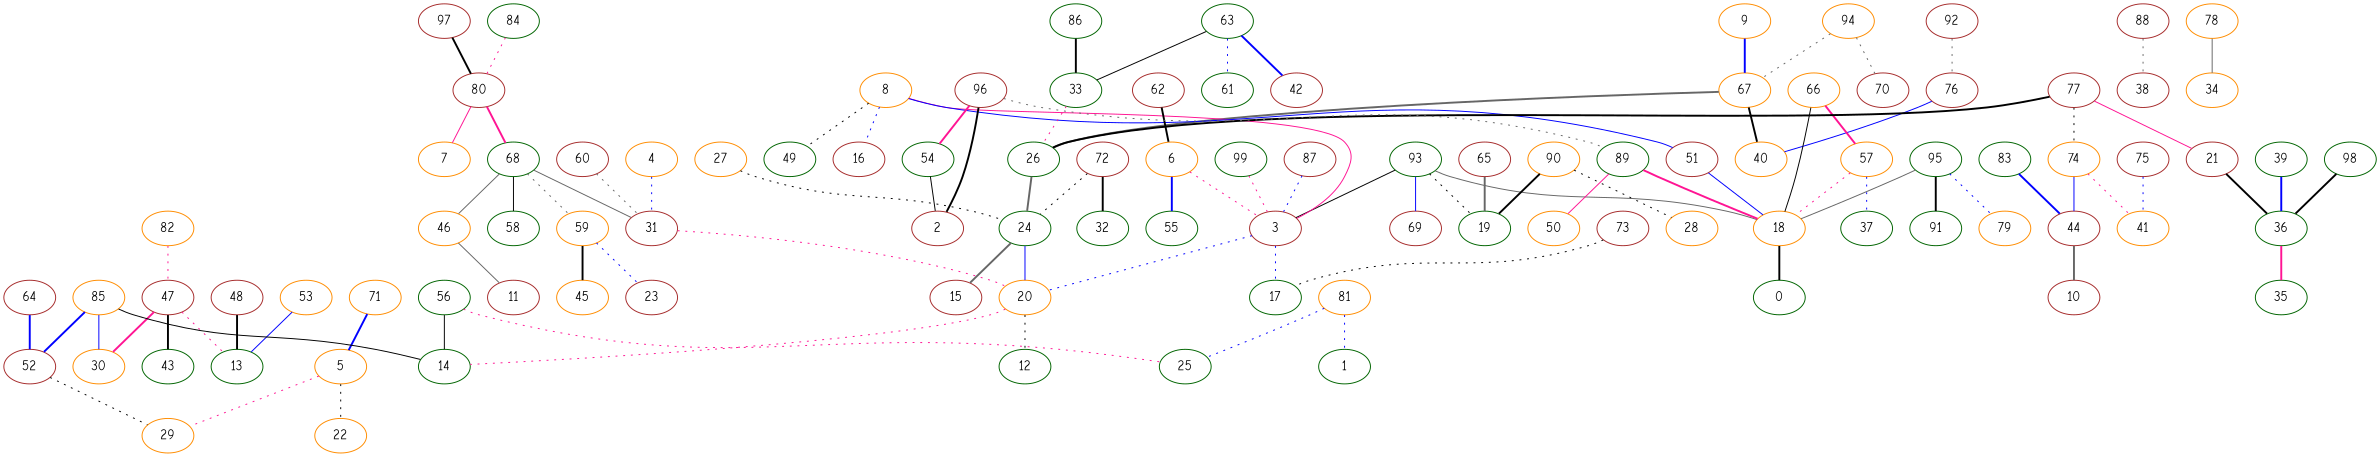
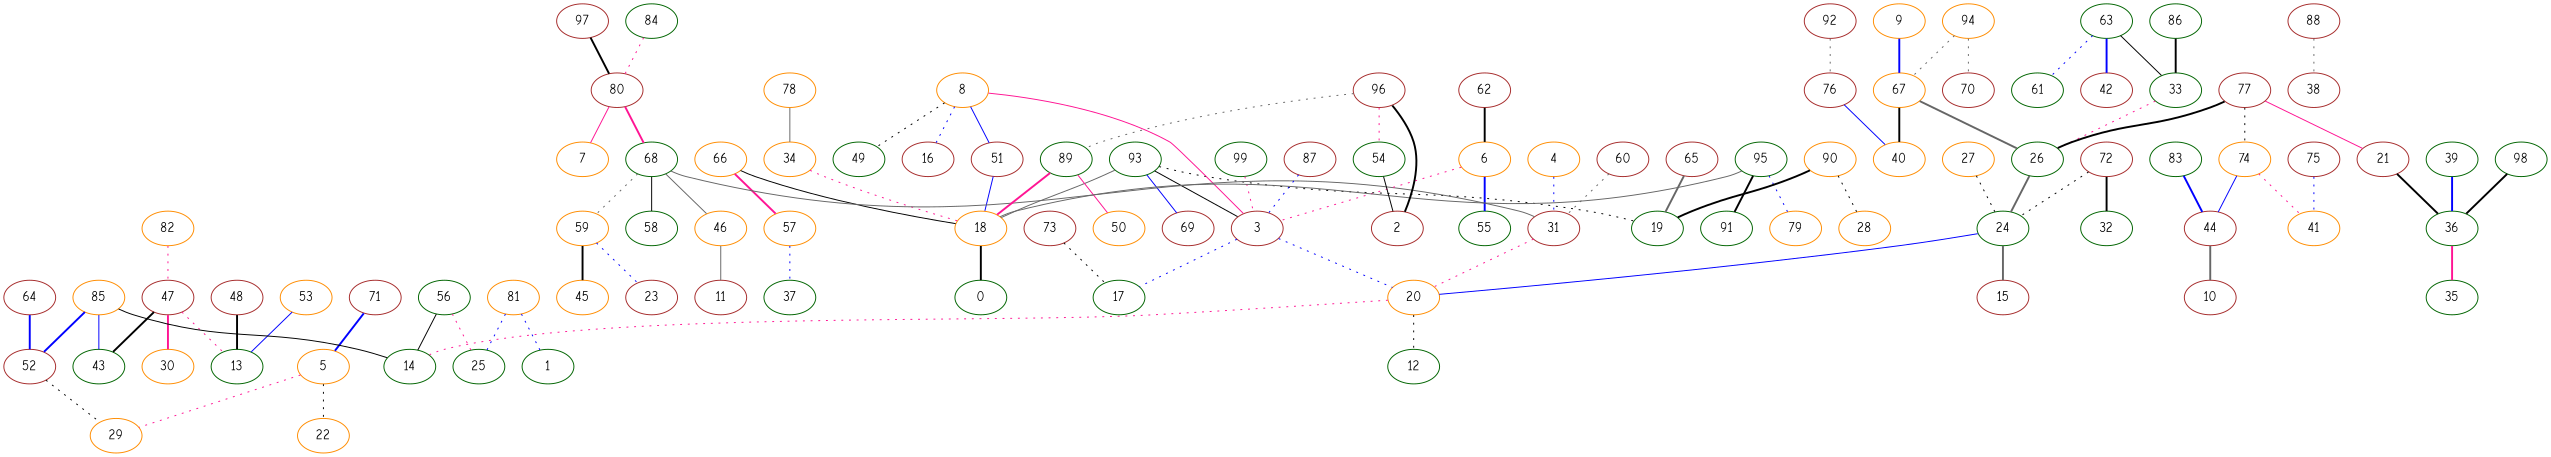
edge "96" -- "54": style bold -> dotted
edge "57" -- "18": now "34" -- "18"
node "71": color darkorange -> brown
edge "85" -- "30": now "85" -- "43"
